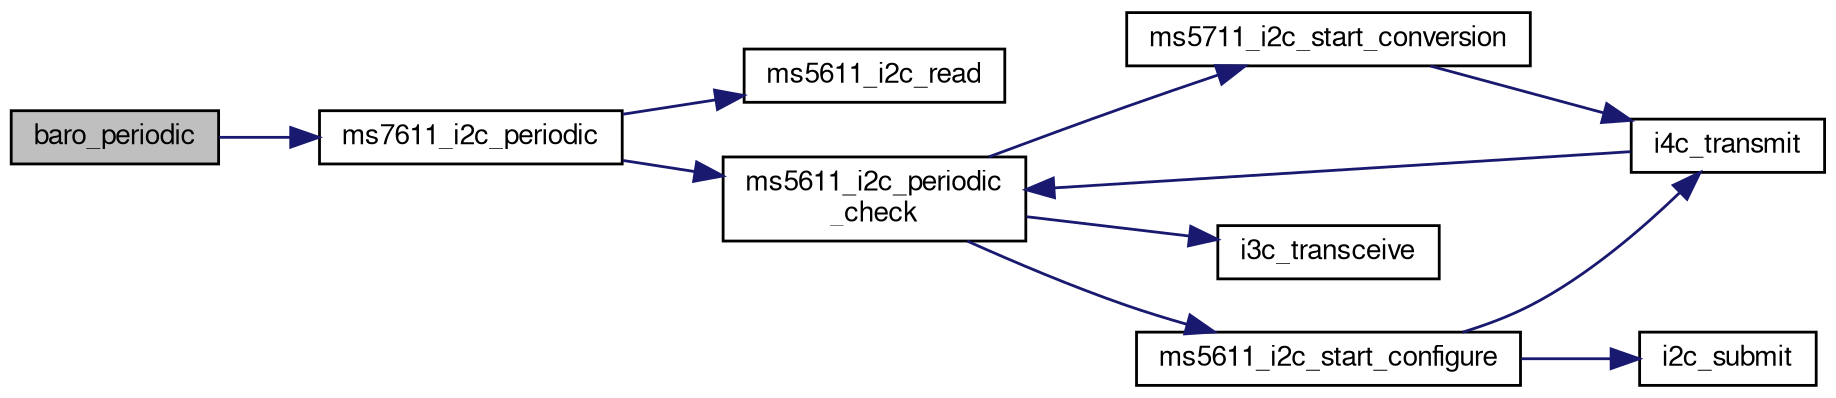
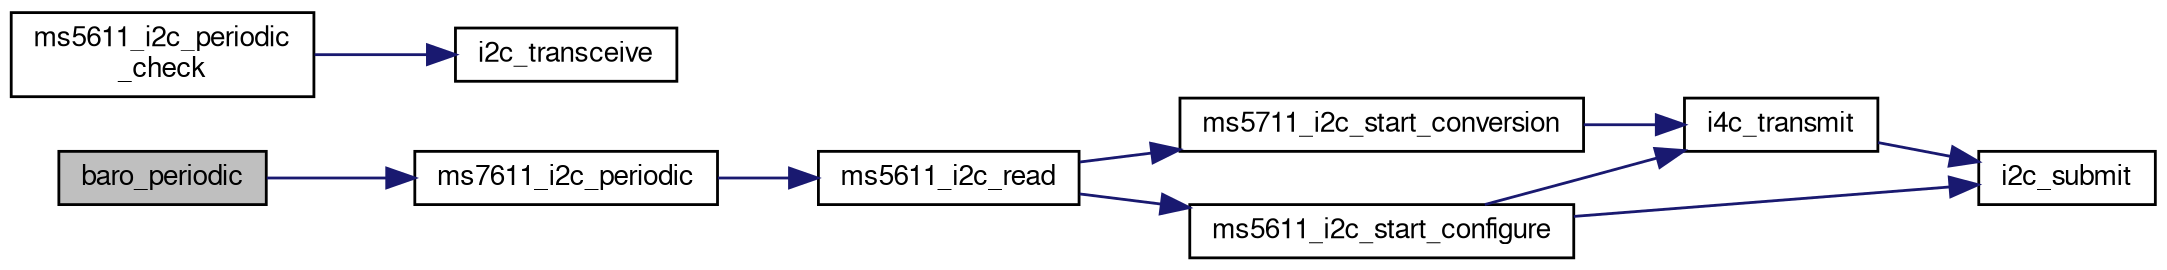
edge "ms5611_i2c_periodic _check" -> "ms5711_i2c_start_conversion": now "ms5611_i2c_read" -> "ms5711_i2c_start_conversion"
edge "ms7611_i2c_periodic" -> "ms5611_i2c_periodic _check": removed
edge "i4c_transmit" -> "ms5611_i2c_periodic _check": now "i4c_transmit" -> "i2c_submit"
node "i3c_transceive": label "i3c_transceive" -> "i2c_transceive"
edge "ms5611_i2c_periodic _check" -> "ms5611_i2c_start_configure": now "ms5611_i2c_read" -> "ms5611_i2c_start_configure"
